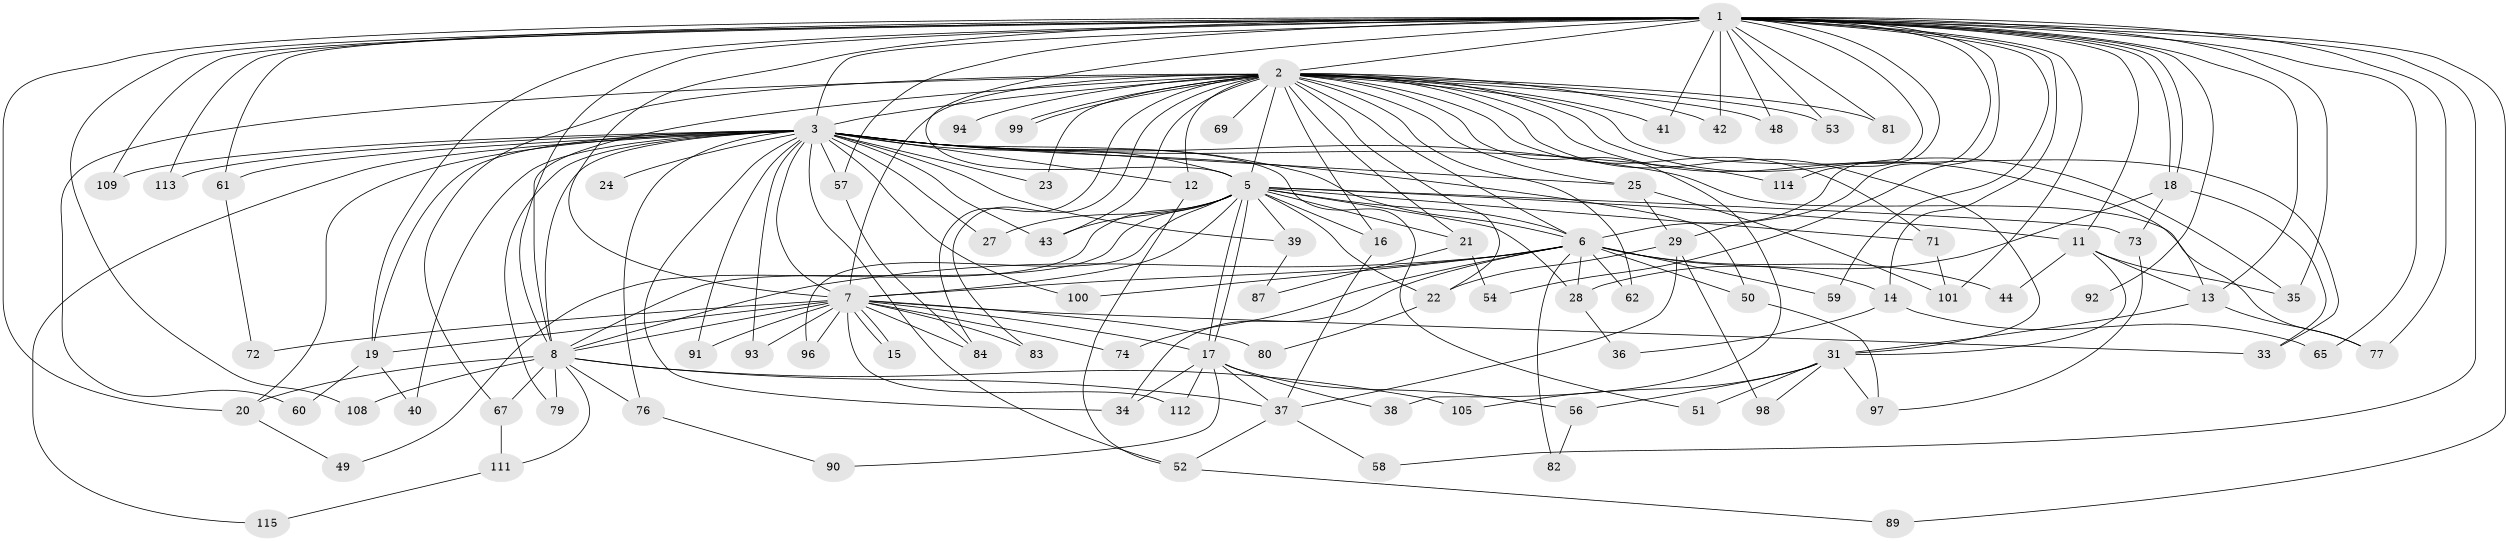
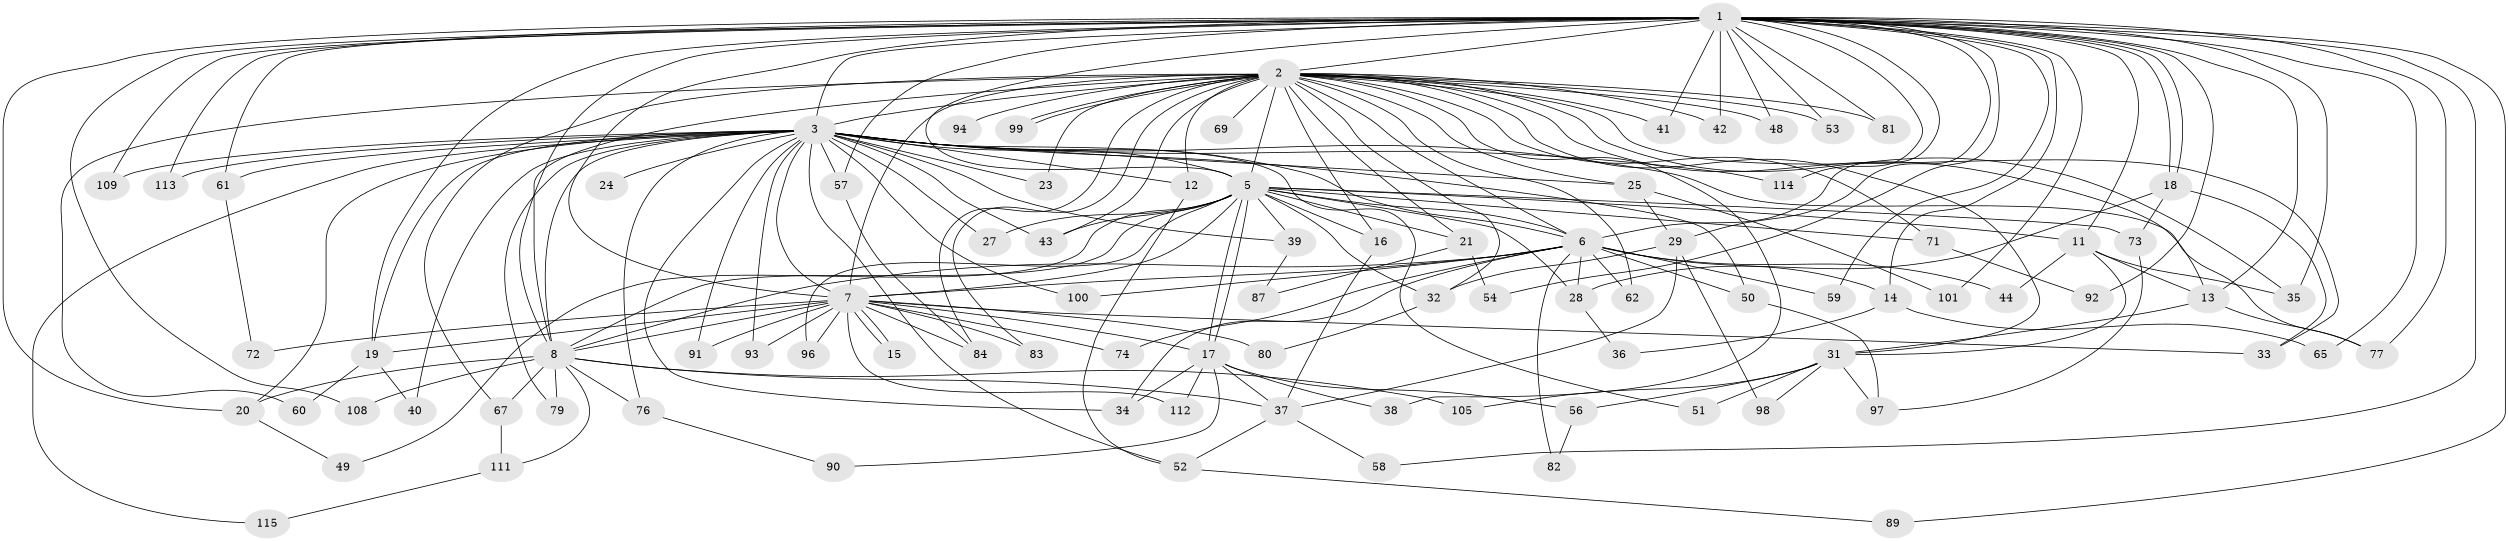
edge "71" -- "101": now "71" -- "92"
node "22": label "22" -> "32"
